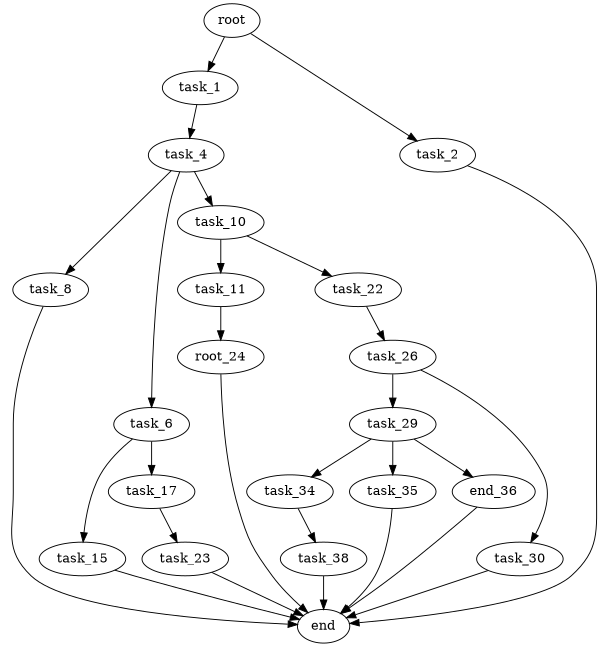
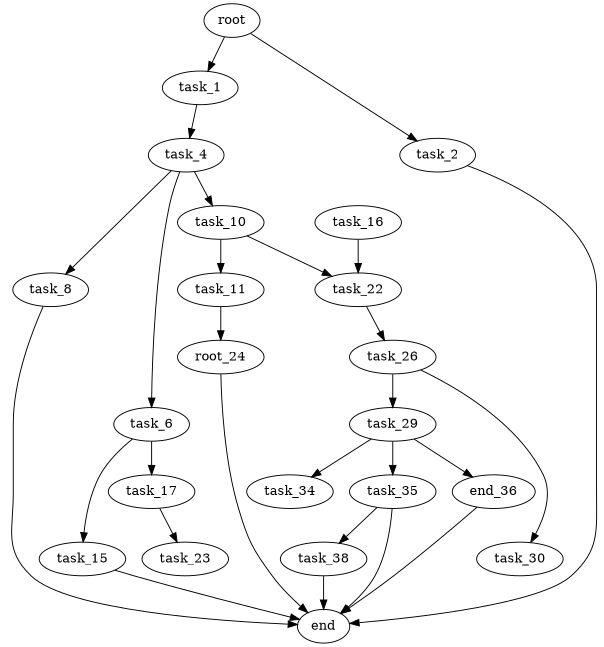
node "task_16": added
edge "task_34" -> "task_38": now "task_35" -> "task_38"
edge "task_23" -> "end": removed
edge "task_30" -> "end": removed
